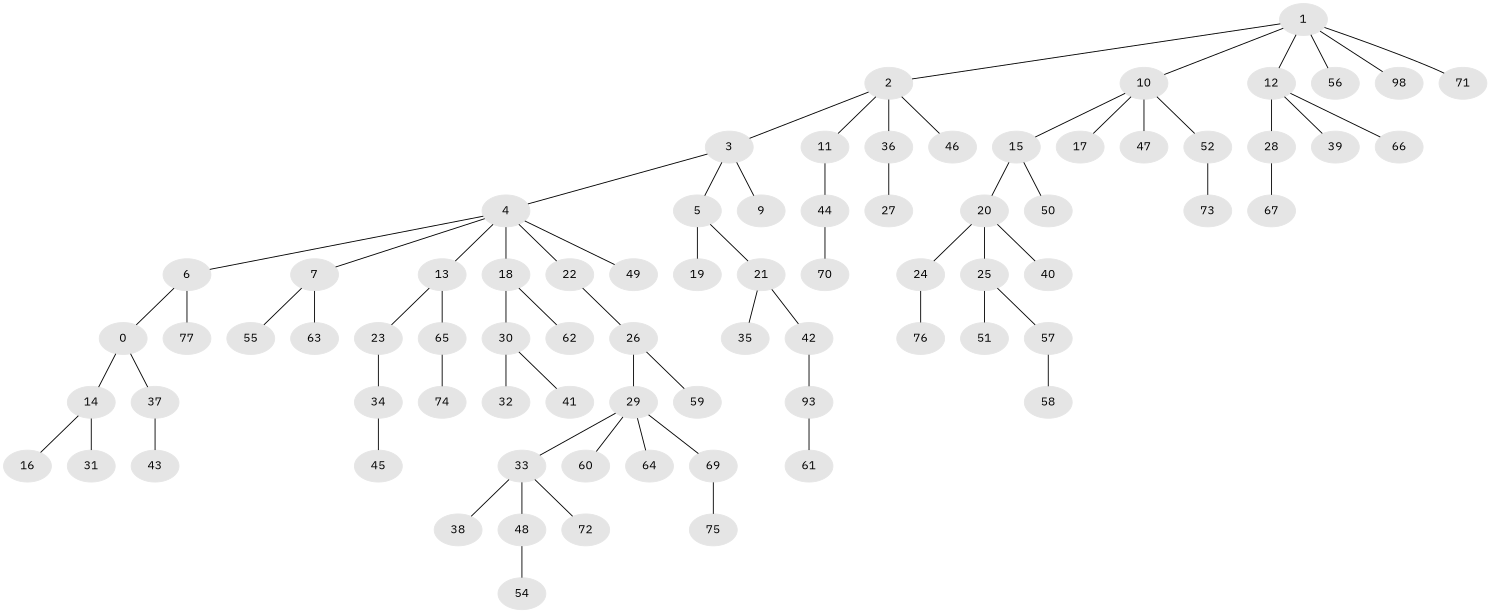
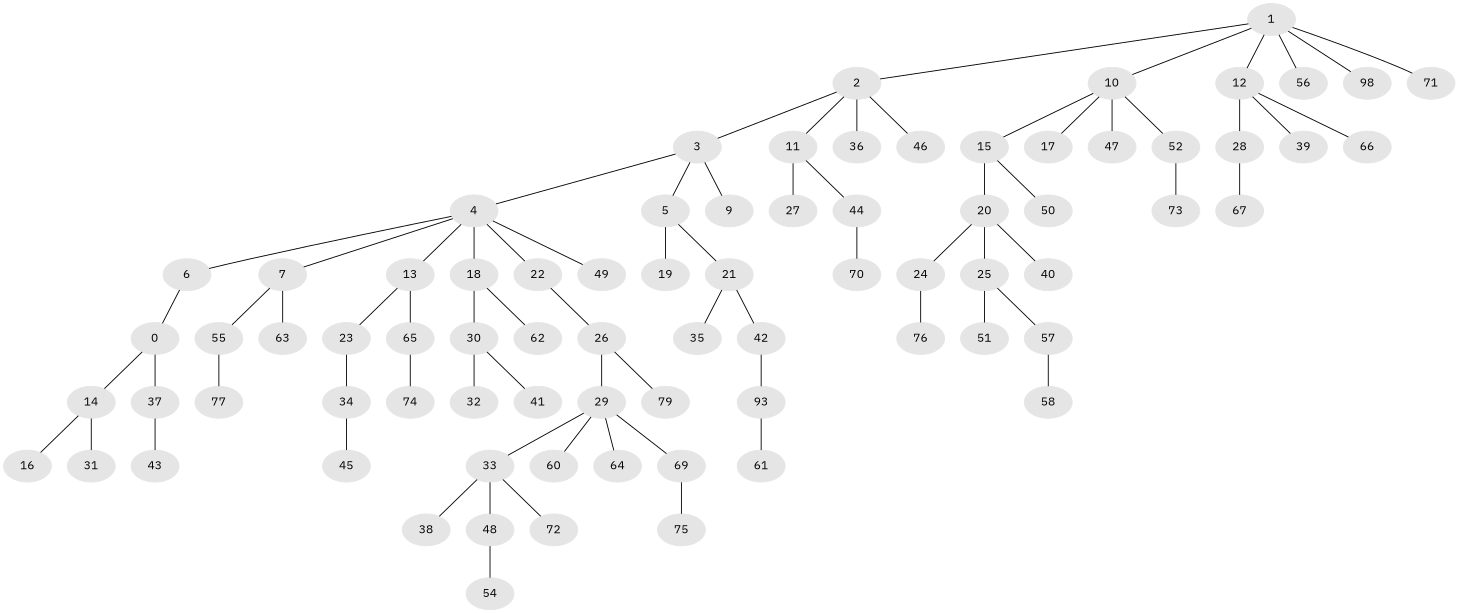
edge "36" -- "27": now "11" -- "27"
edge "6" -- "77": now "55" -- "77"
node "59": label "59" -> "79"
